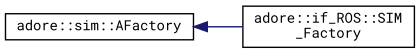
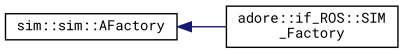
node "adore::sim::AFactory": label "adore::sim::AFactory" -> "sim::sim::AFactory"
